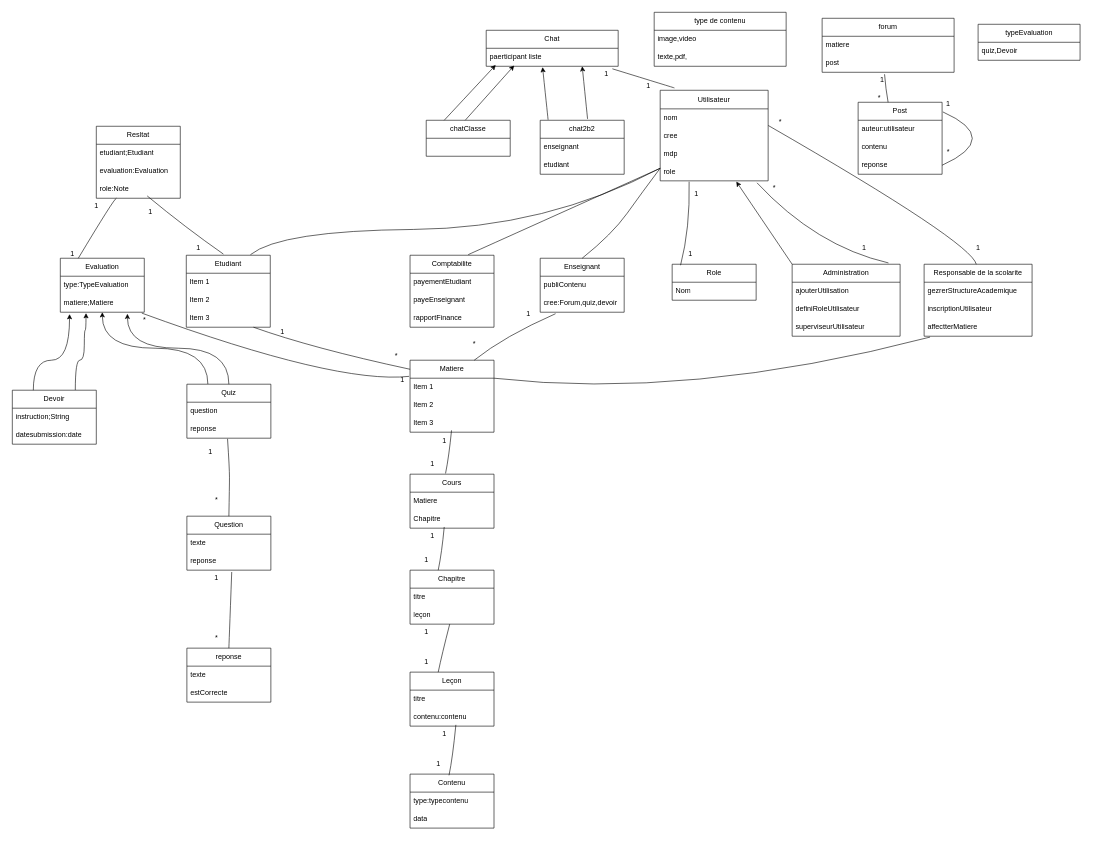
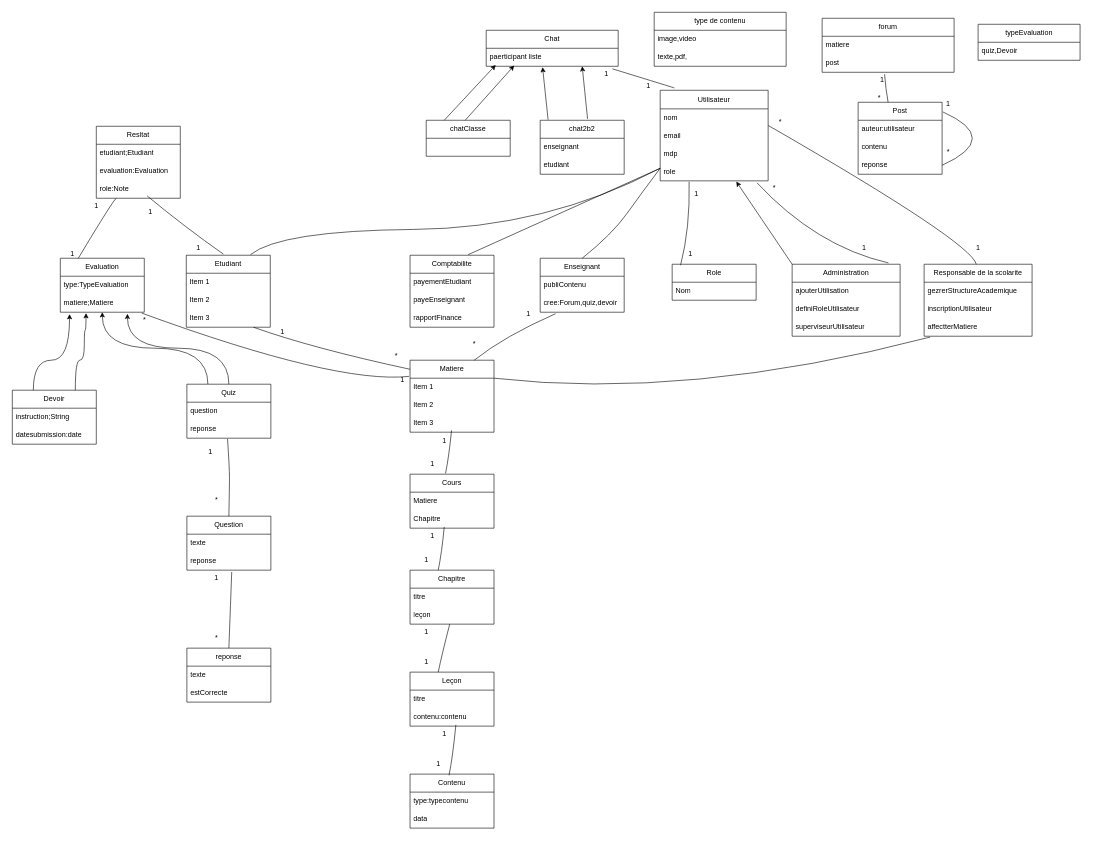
node "cree": label "cree" -> "email"
